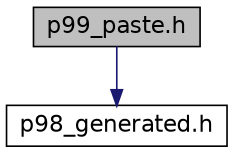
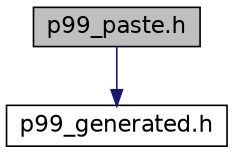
node "p98_generated.h": label "p98_generated.h" -> "p99_generated.h"
